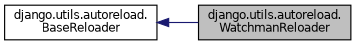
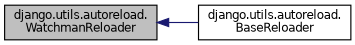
edge "django.utils.autoreload. WatchmanReloader" -> "django.utils.autoreload. BaseReloader": reversed
